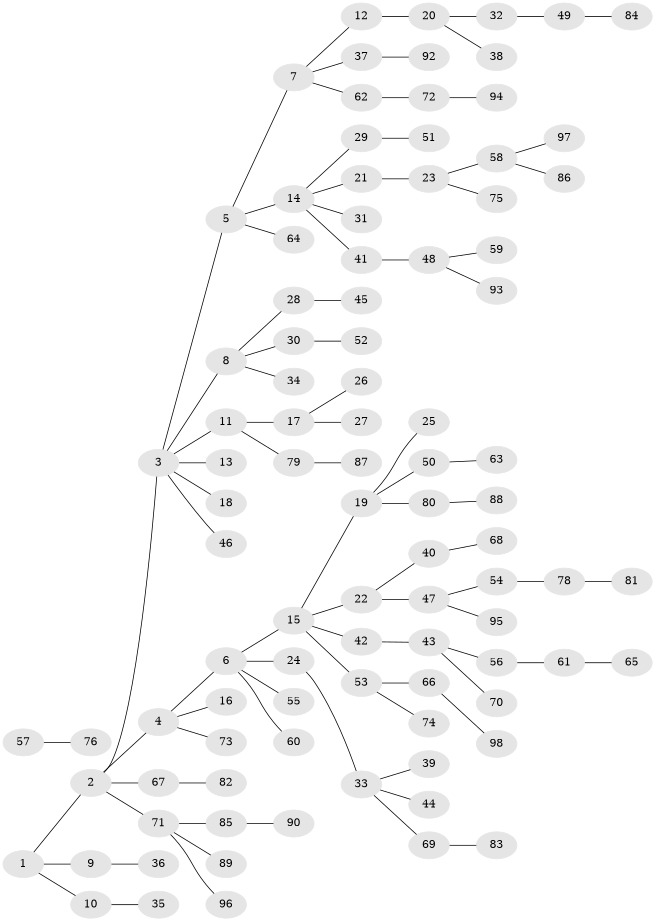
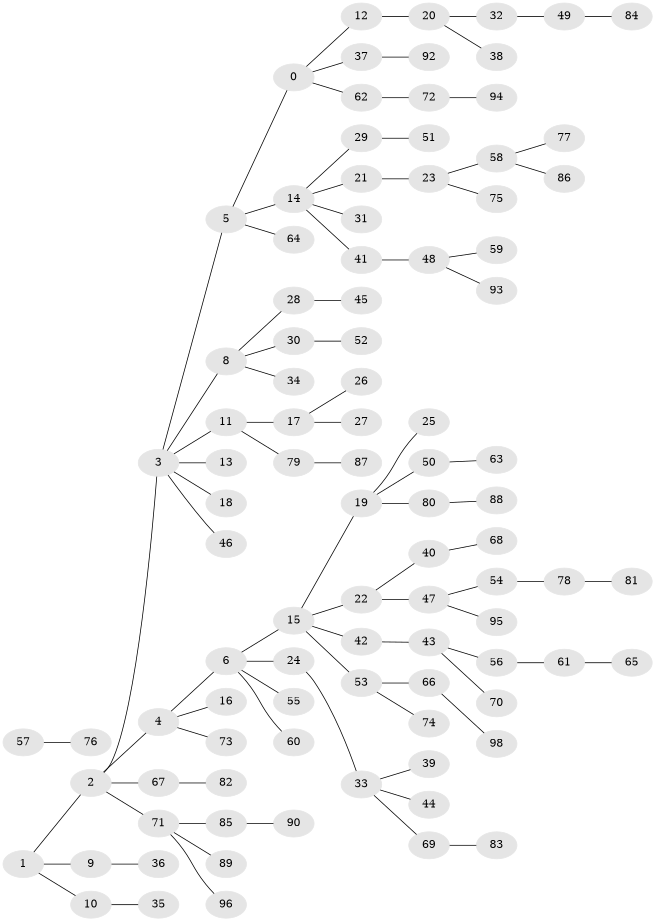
node "7": label "7" -> "0"
node "97": label "97" -> "77"
